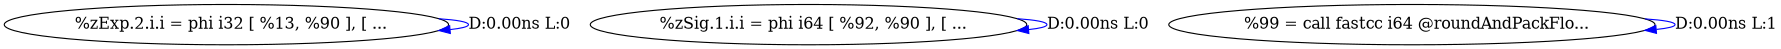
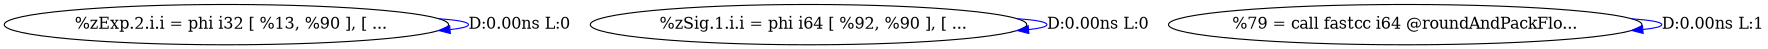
node "%99 = call fastcc i64 @roundAndPackFlo...": label "%99 = call fastcc i64 @roundAndPackFlo..." -> "%79 = call fastcc i64 @roundAndPackFlo..."
